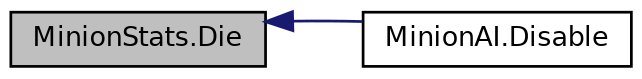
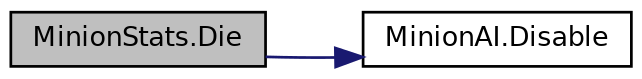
edge "MinionAI.Disable" -> "MinionStats.Die": reversed
